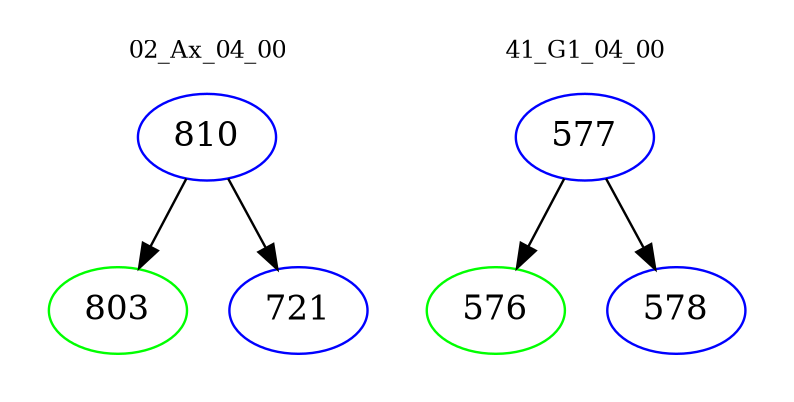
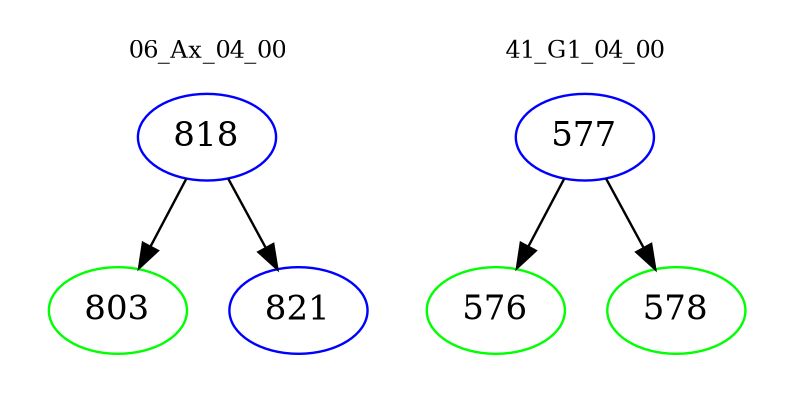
cluster "02_Ax_04_00": label "02_Ax_04_00" -> "06_Ax_04_00"
node "810": label "810" -> "818"
node "721": label "721" -> "821"
node "578": color blue -> green
